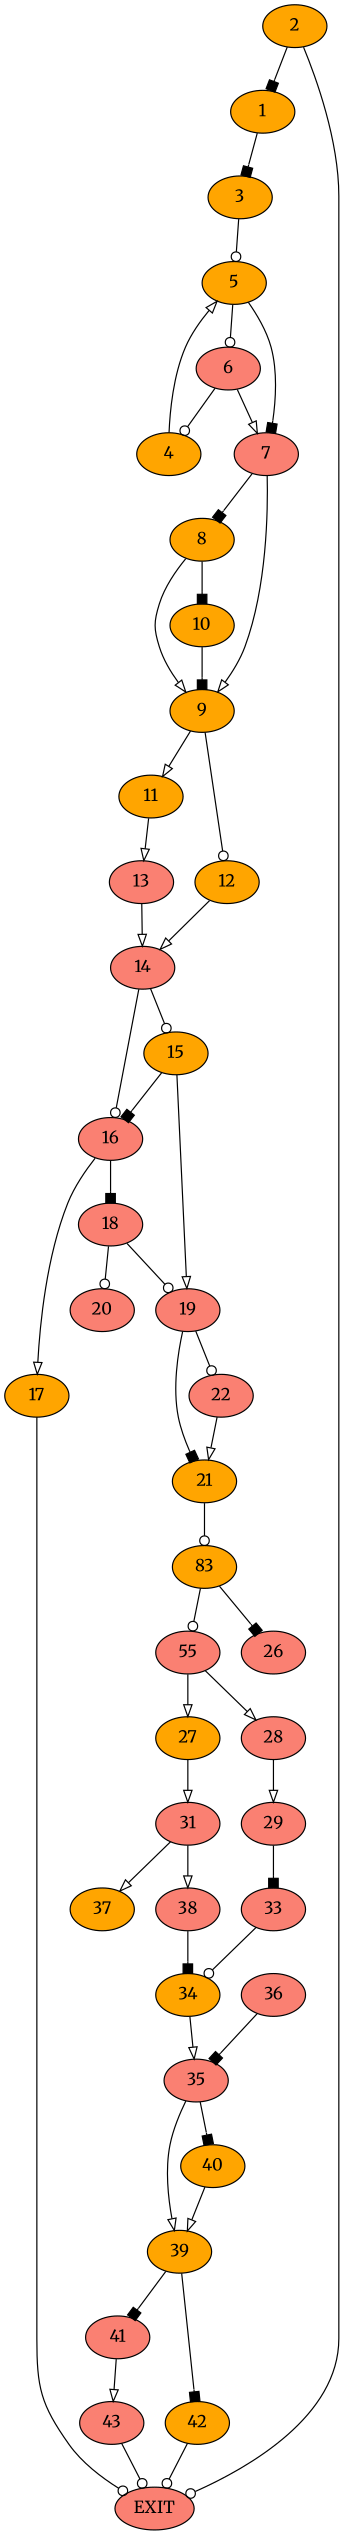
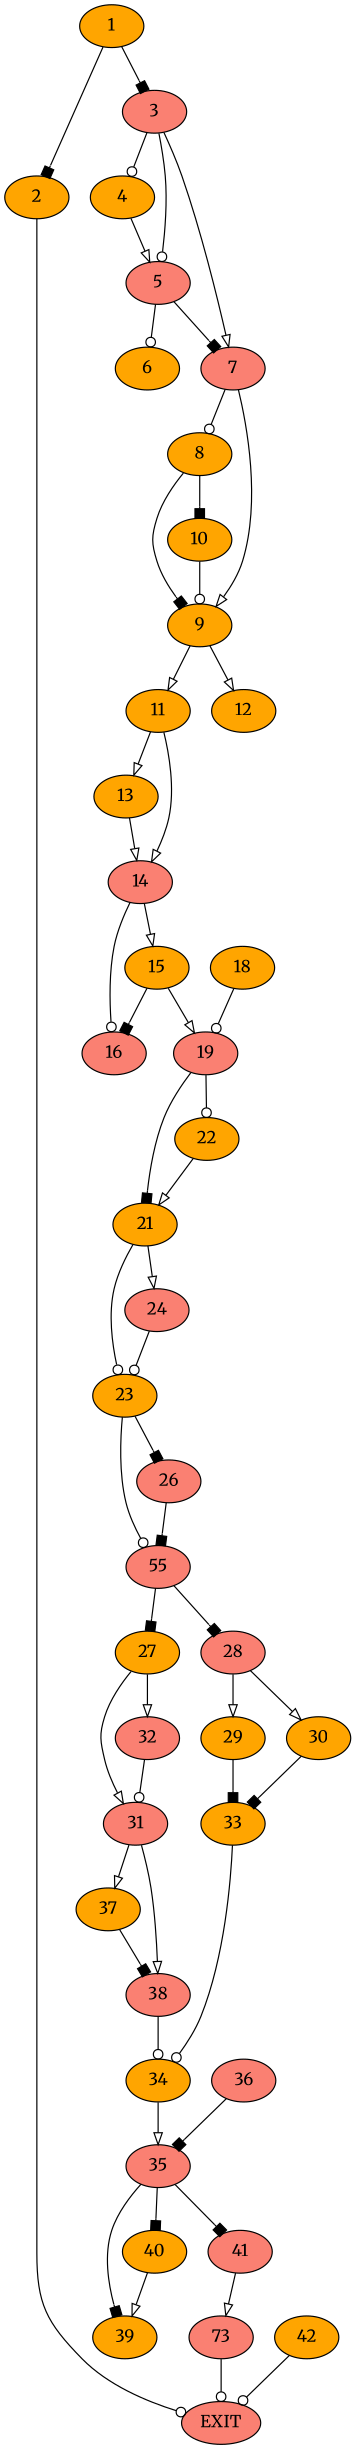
edge "2" -> "1": reversed
node "3": fillcolor orange -> salmon
node "5": fillcolor orange -> salmon
node "6": fillcolor salmon -> orange
edge "6" -> "7": now "3" -> "7"
edge "6" -> "4": now "3" -> "4"
edge "7" -> "8": arrowhead box -> odot
edge "8" -> "9": arrowhead onormal -> box
edge "10" -> "9": arrowhead box -> odot
edge "9" -> "12": arrowhead odot -> onormal
node "13": fillcolor salmon -> orange
edge "12" -> "14": now "11" -> "14"
edge "14" -> "15": arrowhead odot -> onormal
edge "16" -> "18": removed
node "18": fillcolor salmon -> orange
node "20": removed
node "24": added
node "17": removed
node "22": fillcolor salmon -> orange
edge "26" -> "55": added
node "83": label "83" -> "23"
edge "55" -> "27": arrowhead onormal -> box
edge "55" -> "28": arrowhead onormal -> box
node "32": added
node "30": added
node "29": fillcolor salmon -> orange
node "33": fillcolor salmon -> orange
edge "38" -> "34": arrowhead box -> odot
edge "37" -> "38": added
edge "35" -> "39": arrowhead onormal -> box
edge "39" -> "41": now "35" -> "41"
edge "39" -> "42": removed
node "43": label "43" -> "73"
